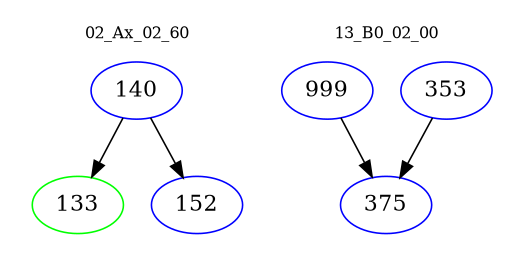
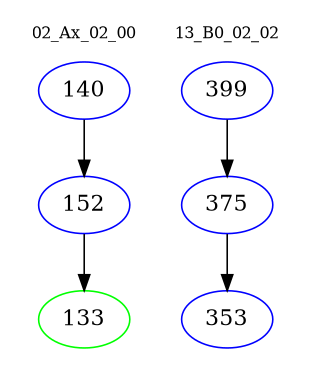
cluster "02_Ax_02_60": label "02_Ax_02_60" -> "02_Ax_02_00"
cluster "13_B0_02_00": label "13_B0_02_00" -> "13_B0_02_02"
node "999": label "999" -> "399"
edge "140" -> "133": now "152" -> "133"
edge "353" -> "375": reversed
